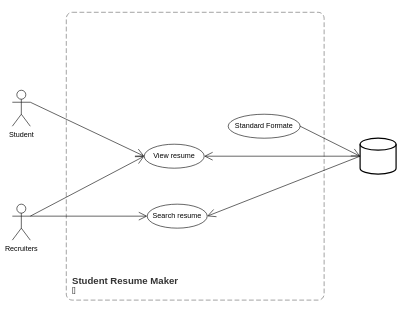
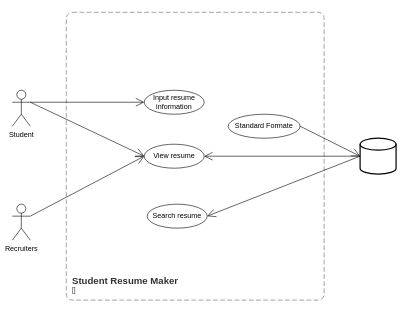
edge "Student" -> "Input resume information": added
node "Input resume information": added
edge "Recruiters" -> "Search resume": removed
